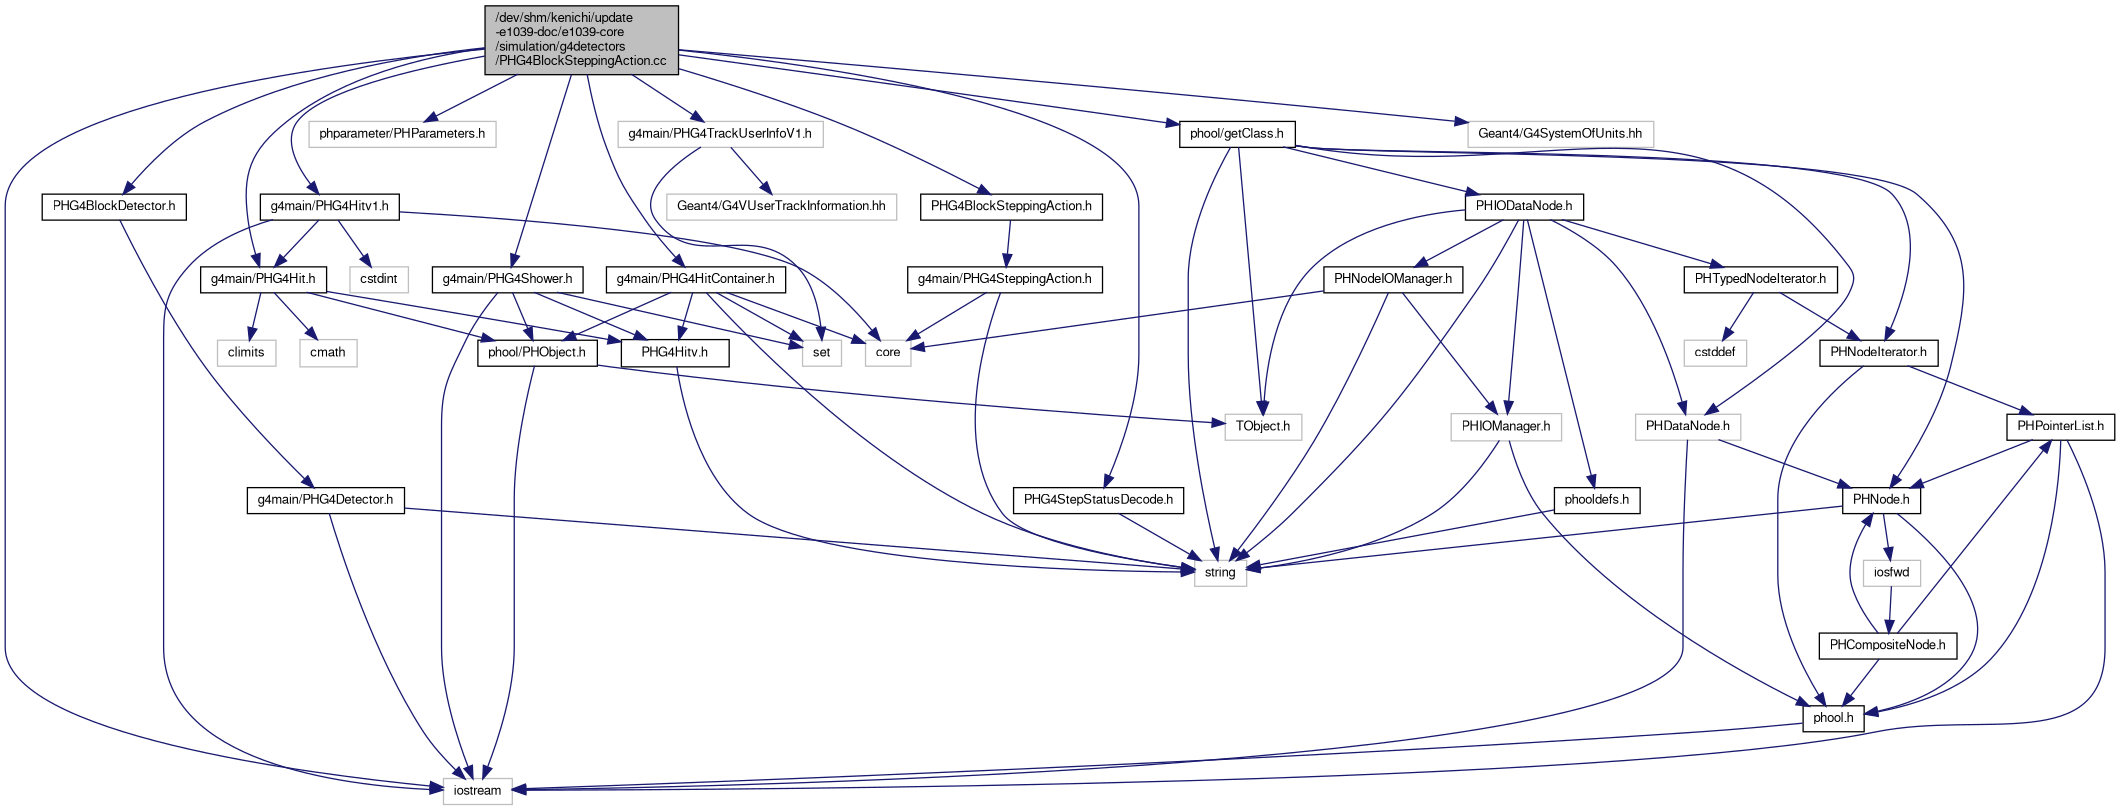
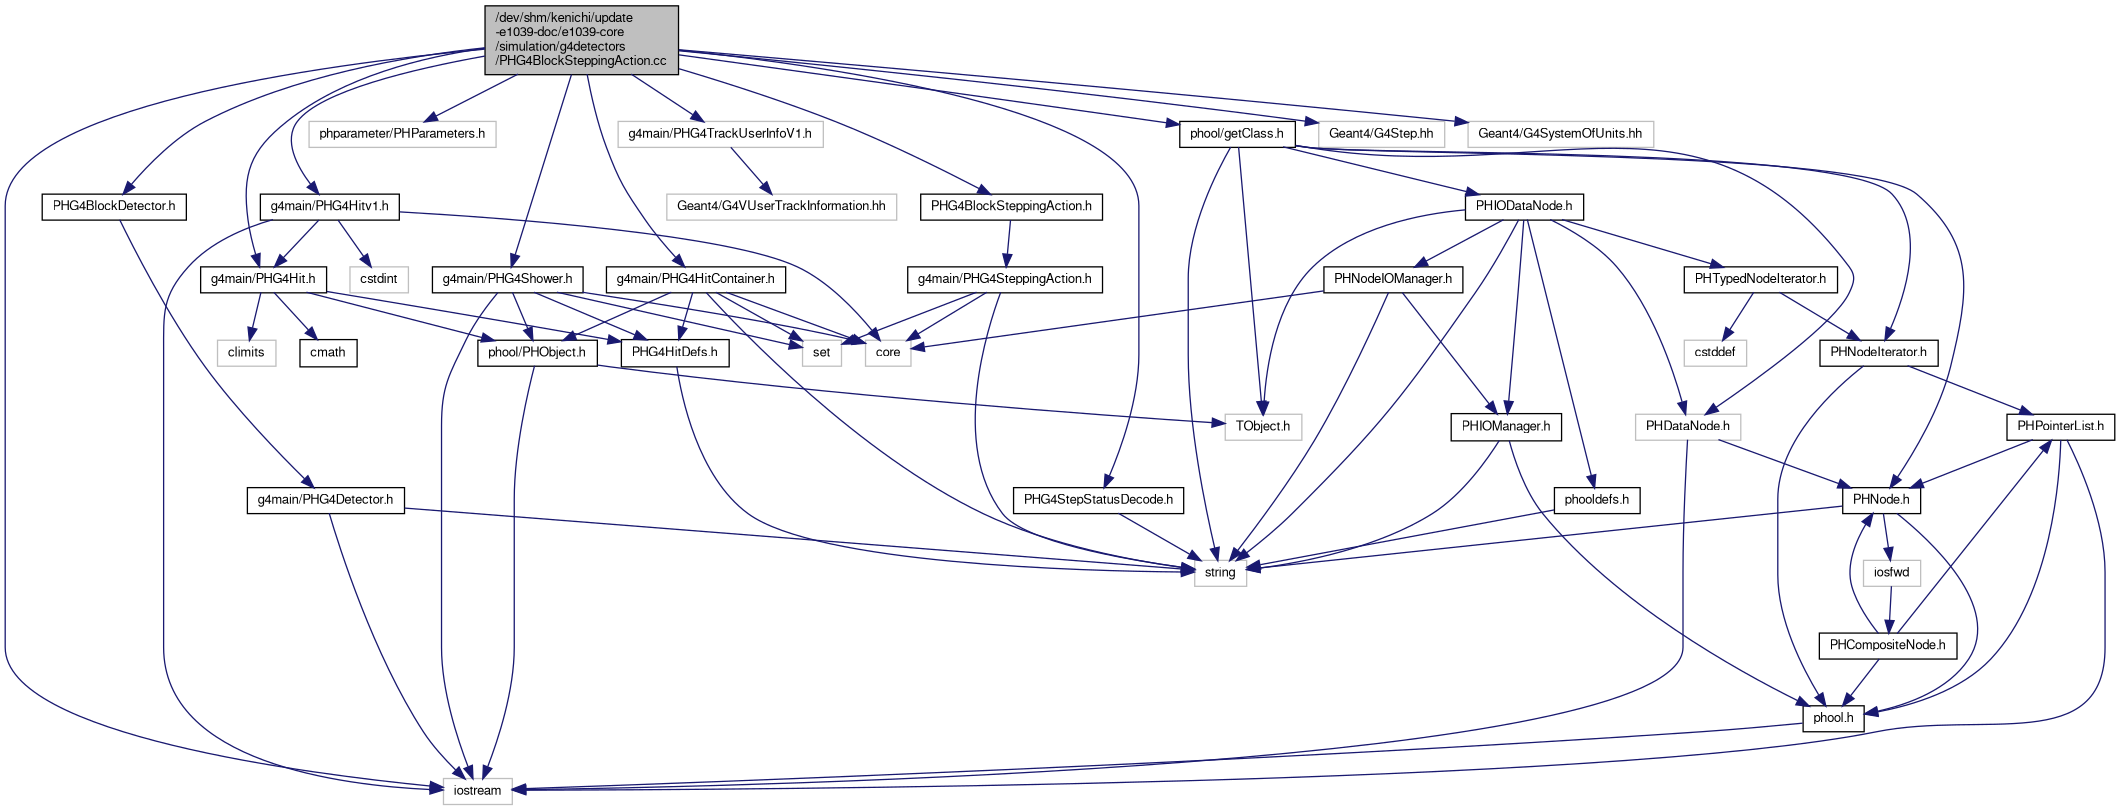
node "Geant4/G4Step.hh": added
edge "g4main/PHG4TrackUserInfoV1.h" -> "set": now "g4main/PHG4SteppingAction.h" -> "set"
edge "g4main/PHG4Shower.h" -> "core": added
node "cmath": color grey75 -> black
node "PHG4Hitv.h": label "PHG4Hitv.h" -> "PHG4HitDefs.h"
node "PHIOManager.h": color grey75 -> black
